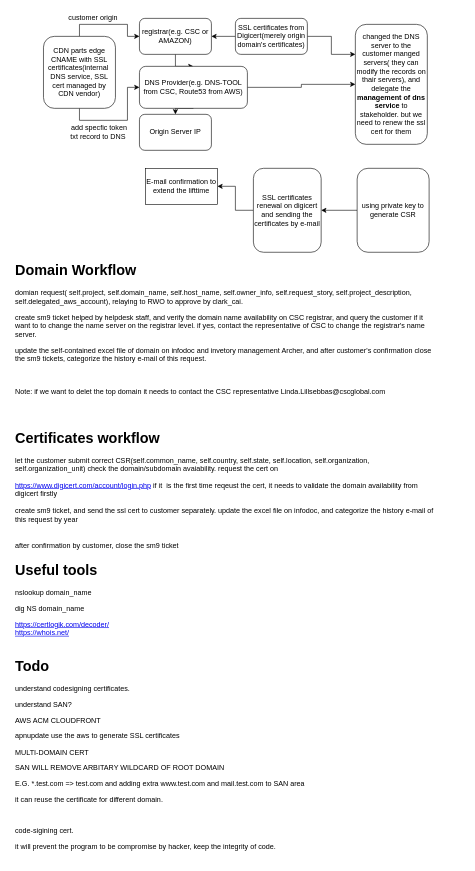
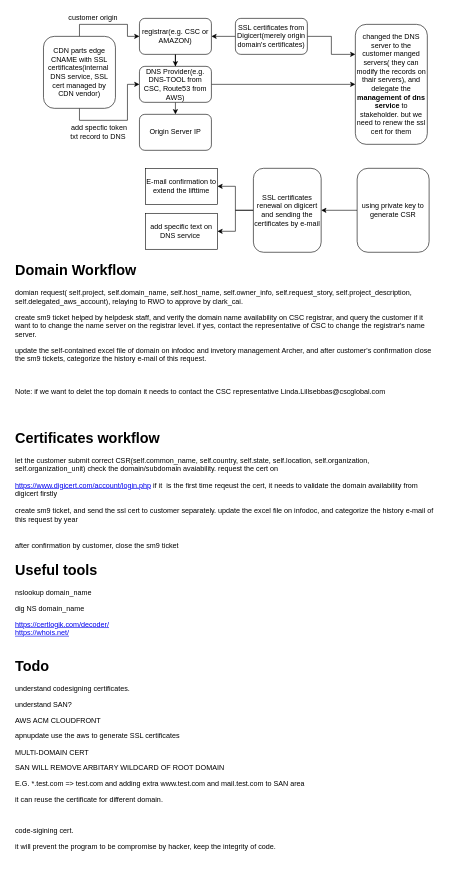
node "DNS Provider(e.g. DNS-TOOL from CSC, Route53 from AWS)": size 108x42 -> 72x36
edge "SSL certificates renewal on digicert and sending the certificates by e-mail" -> "add specific text on DNS service": added
node "add specific text on DNS service": added
